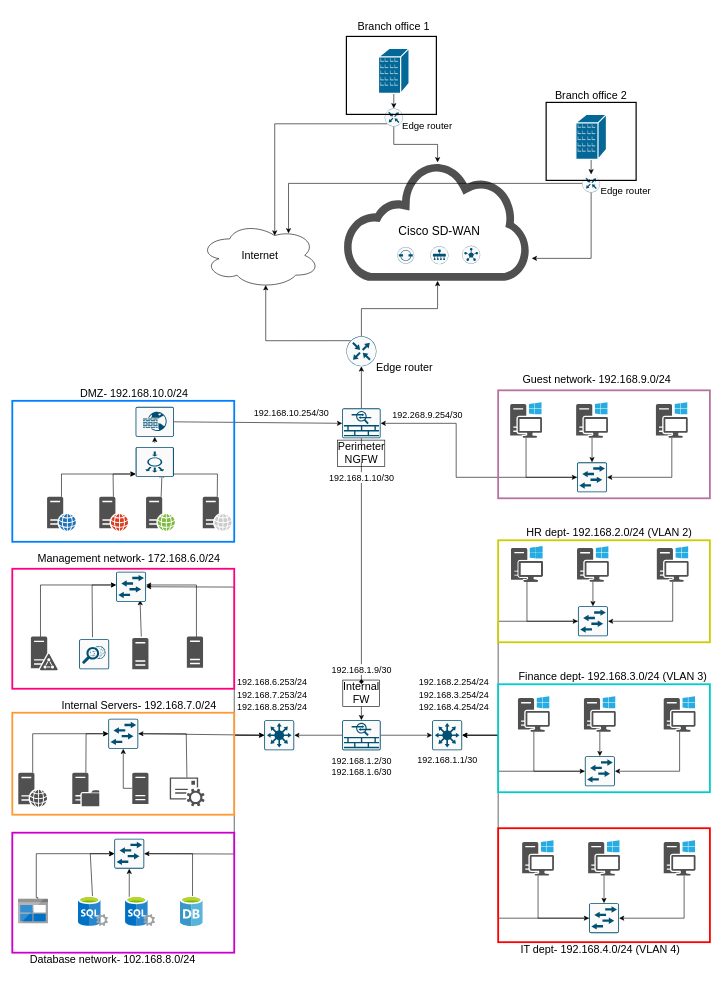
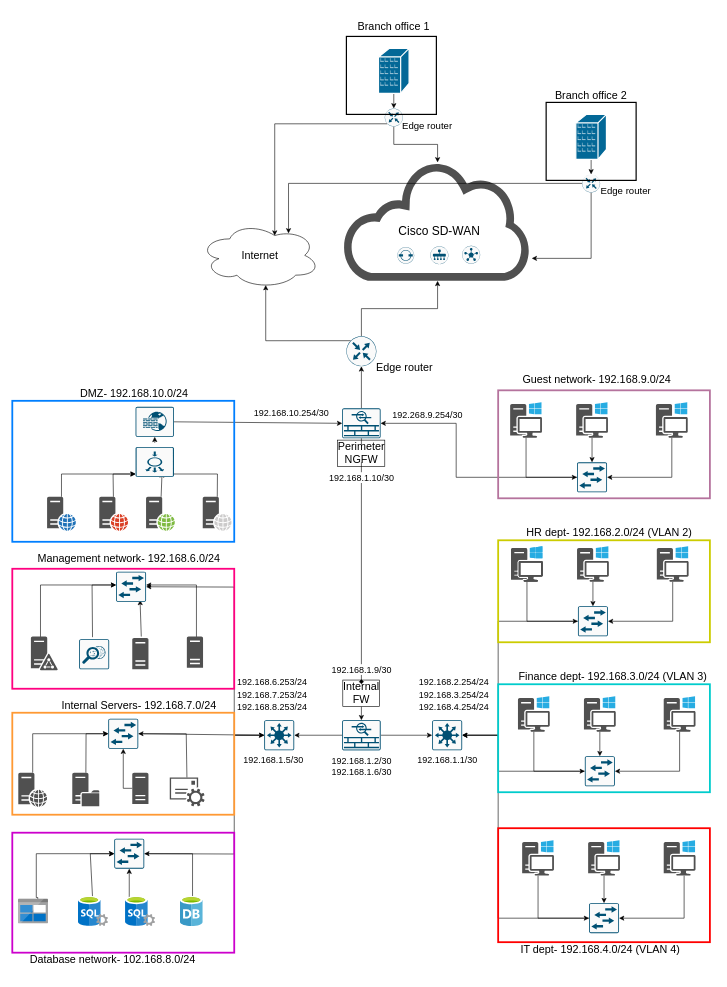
node "Management network- 172.168.6.0/24": label "Management network- 172.168.6.0/24" -> "Management network- 192.168.6.0/24"
node "192.168.1.5/30": added
